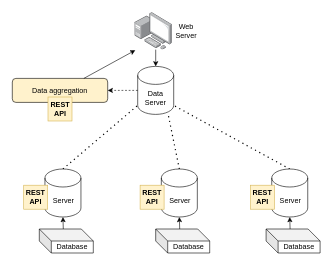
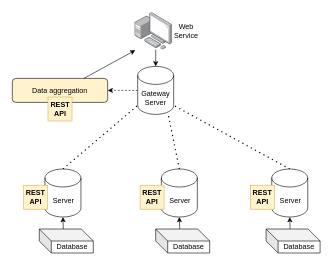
node "Web Server": label "Web Server" -> "Web Service"
node "Data Server": label "Data Server" -> "Gateway Server"
